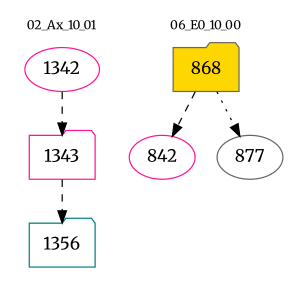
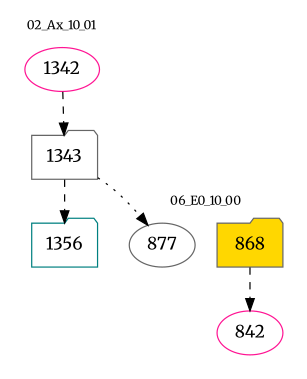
edge "868" -> "877": now "1343" -> "877"
node "1343": color deeppink -> gray40
